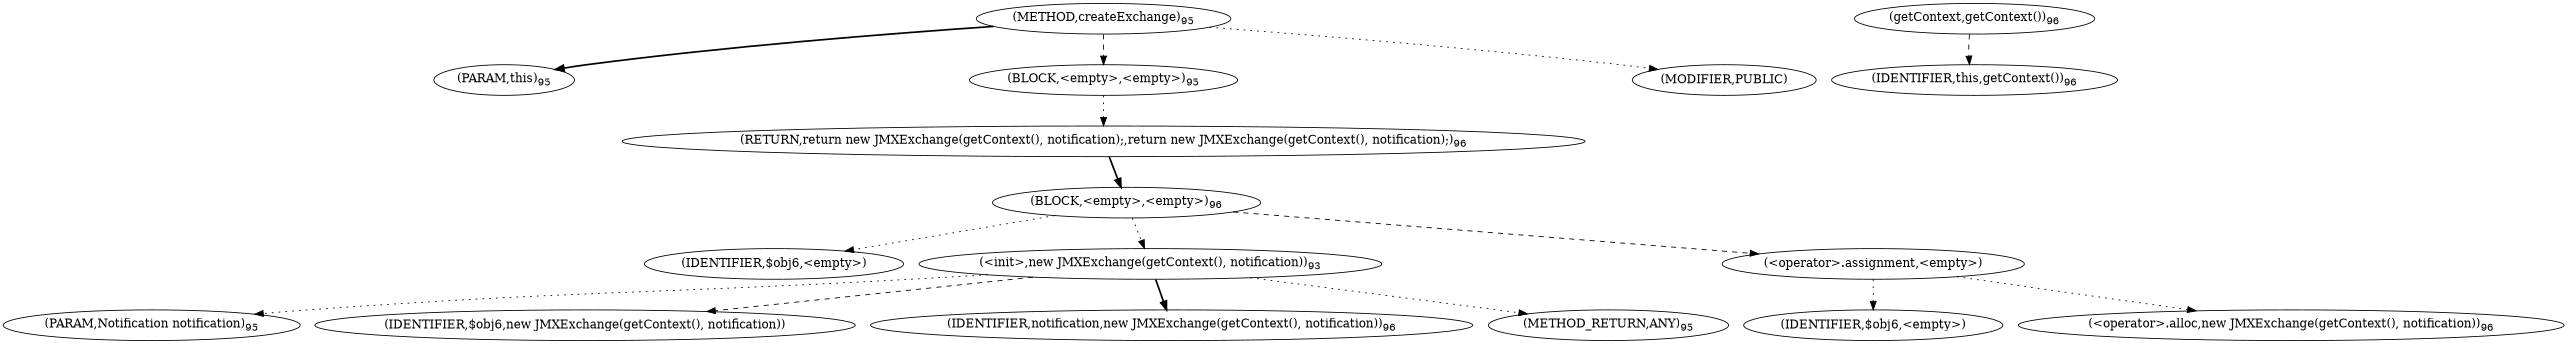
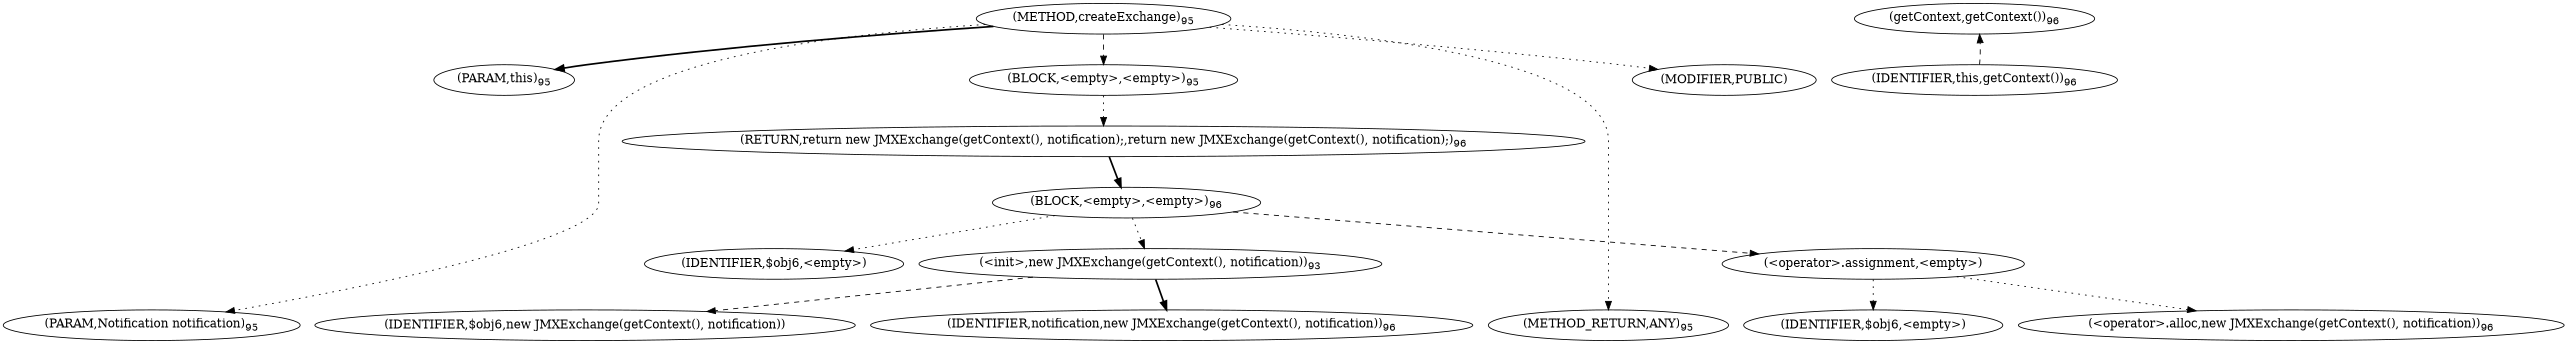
edge "(getContext,getContext())" -> "(IDENTIFIER,this,getContext())": reversed
edge "(<init>,new JMXExchange(getContext(), notification))" -> "(PARAM,Notification notification)": now "(METHOD,createExchange)" -> "(PARAM,Notification notification)"
edge "(<init>,new JMXExchange(getContext(), notification))" -> "(METHOD_RETURN,ANY)": now "(METHOD,createExchange)" -> "(METHOD_RETURN,ANY)"
